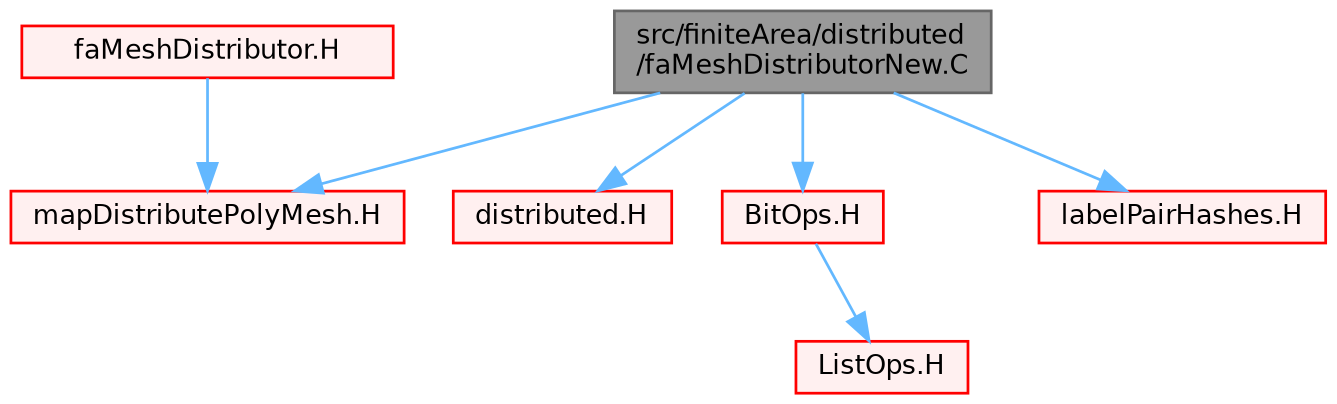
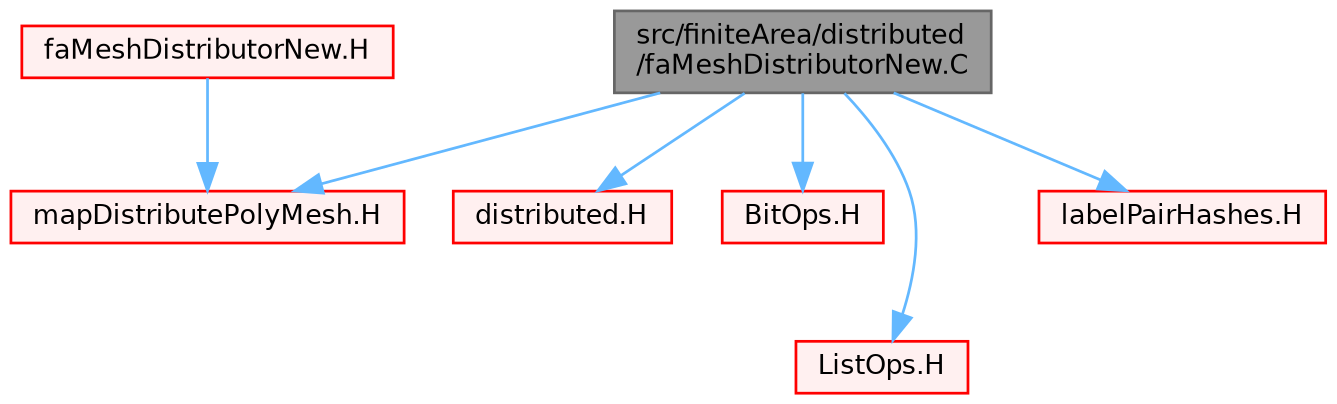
node "faMeshDistributor.H": label "faMeshDistributor.H" -> "faMeshDistributorNew.H"
edge "BitOps.H" -> "ListOps.H": now "src/finiteArea/distributed /faMeshDistributorNew.C" -> "ListOps.H"
